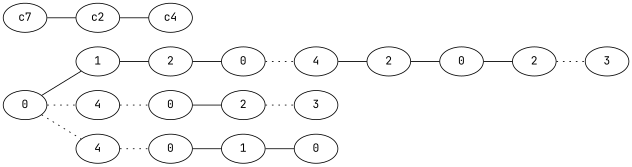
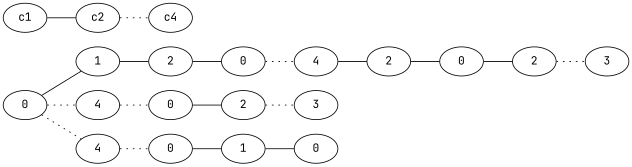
node "c7": label "c7" -> "c1"
edge "c2" -- "c4": style solid -> dotted
